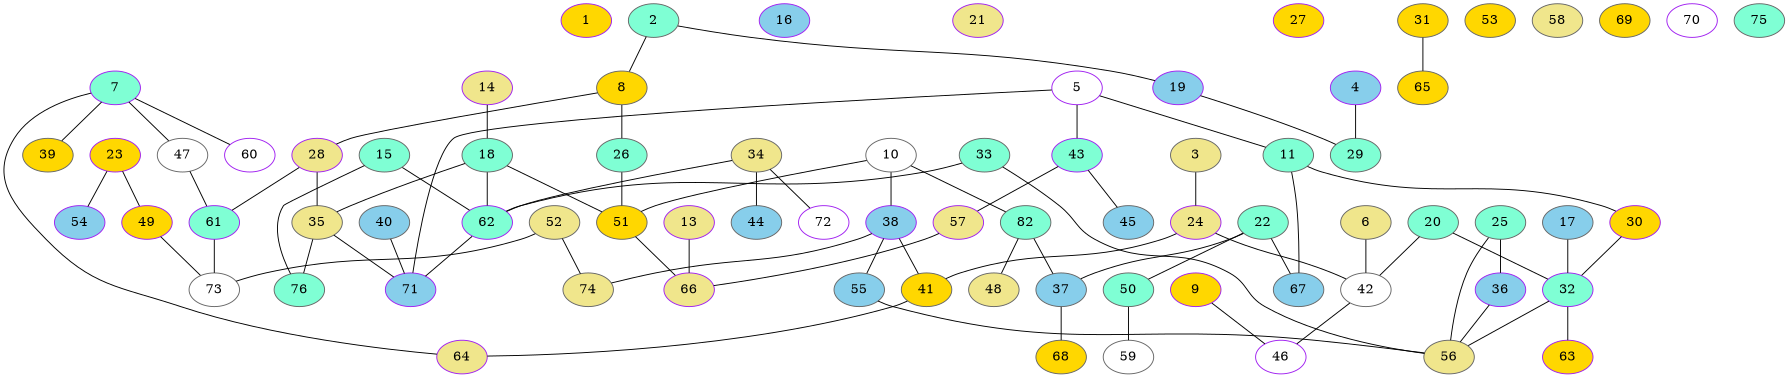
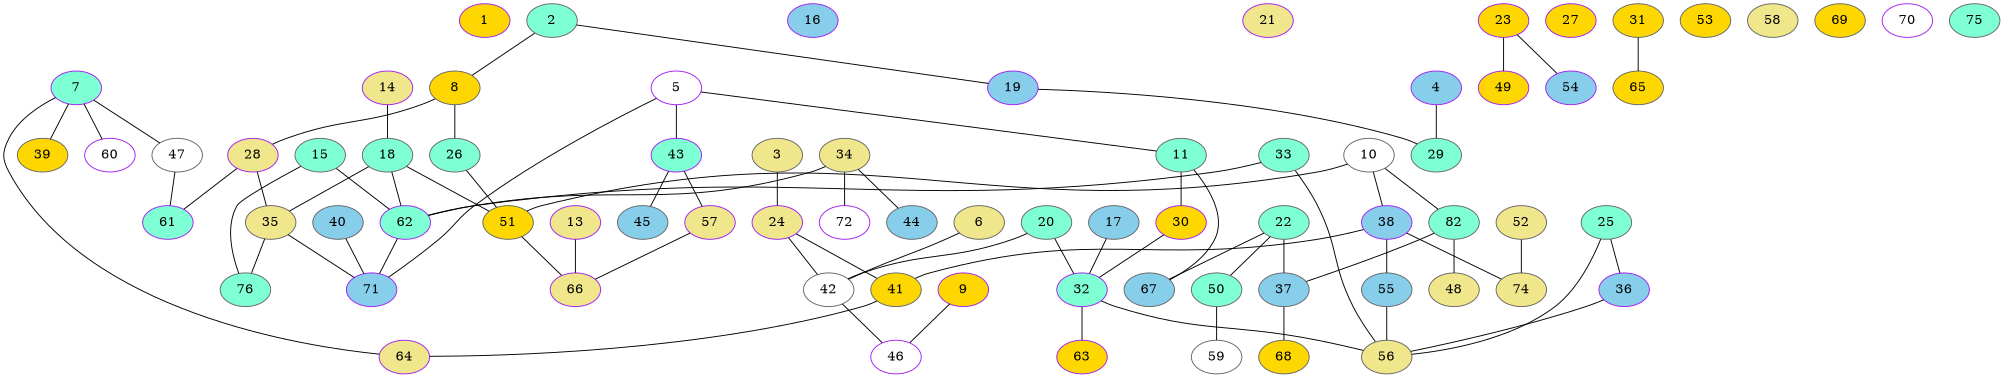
node "73": removed
